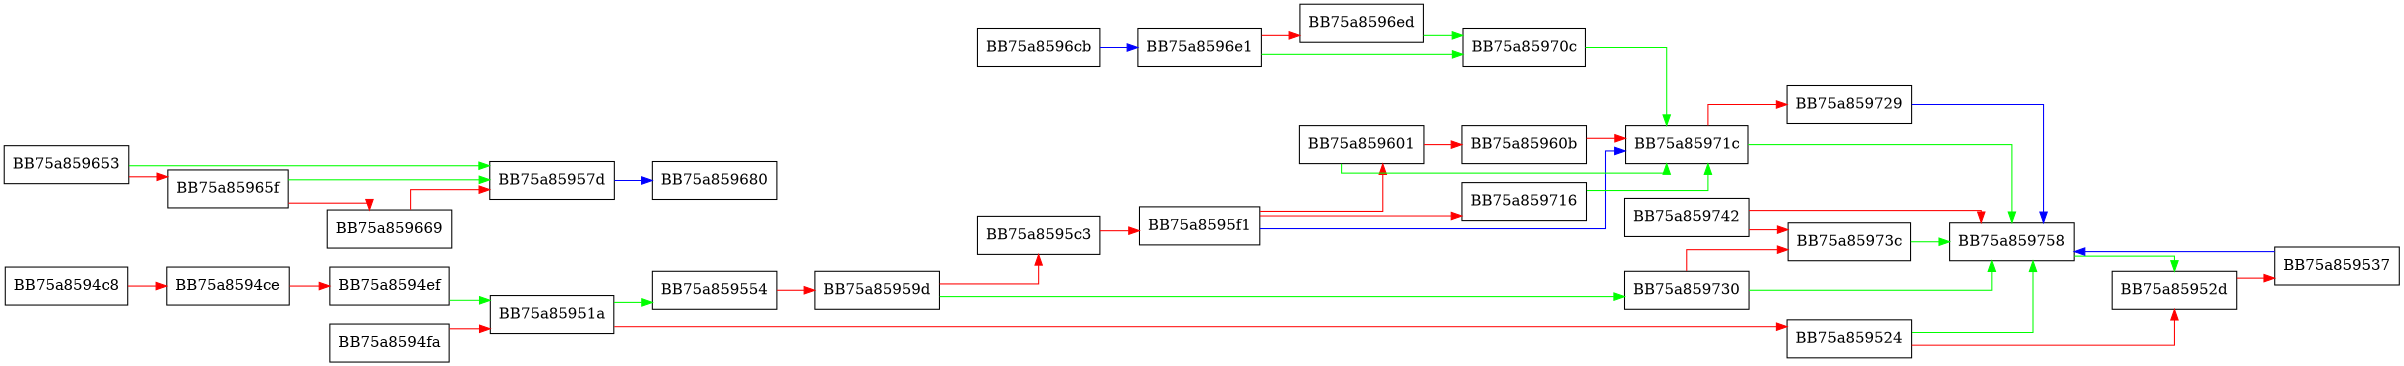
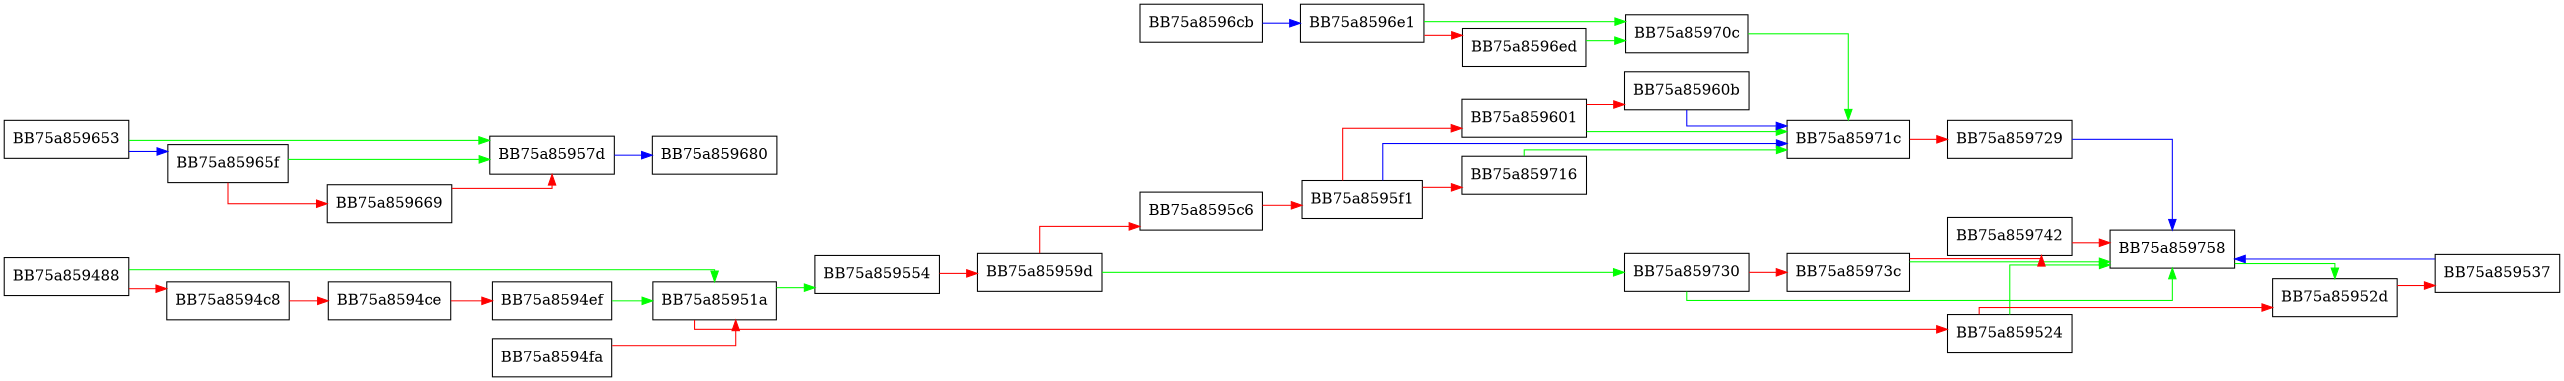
edge "BB75a85960b" -> "BB75a85971c": color red -> blue
edge "BB75a85971c" -> "BB75a859758": removed
edge "BB75a859653" -> "BB75a85965f": color red -> blue
edge "BB75a859742" -> "BB75a85973c": reversed
node "BB75a8595c3": label "BB75a8595c3" -> "BB75a8595c6"
node "BB75a859488": added
